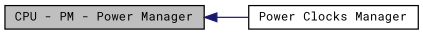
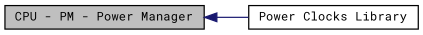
node "Power Clocks Manager": label "Power Clocks Manager" -> "Power Clocks Library"
